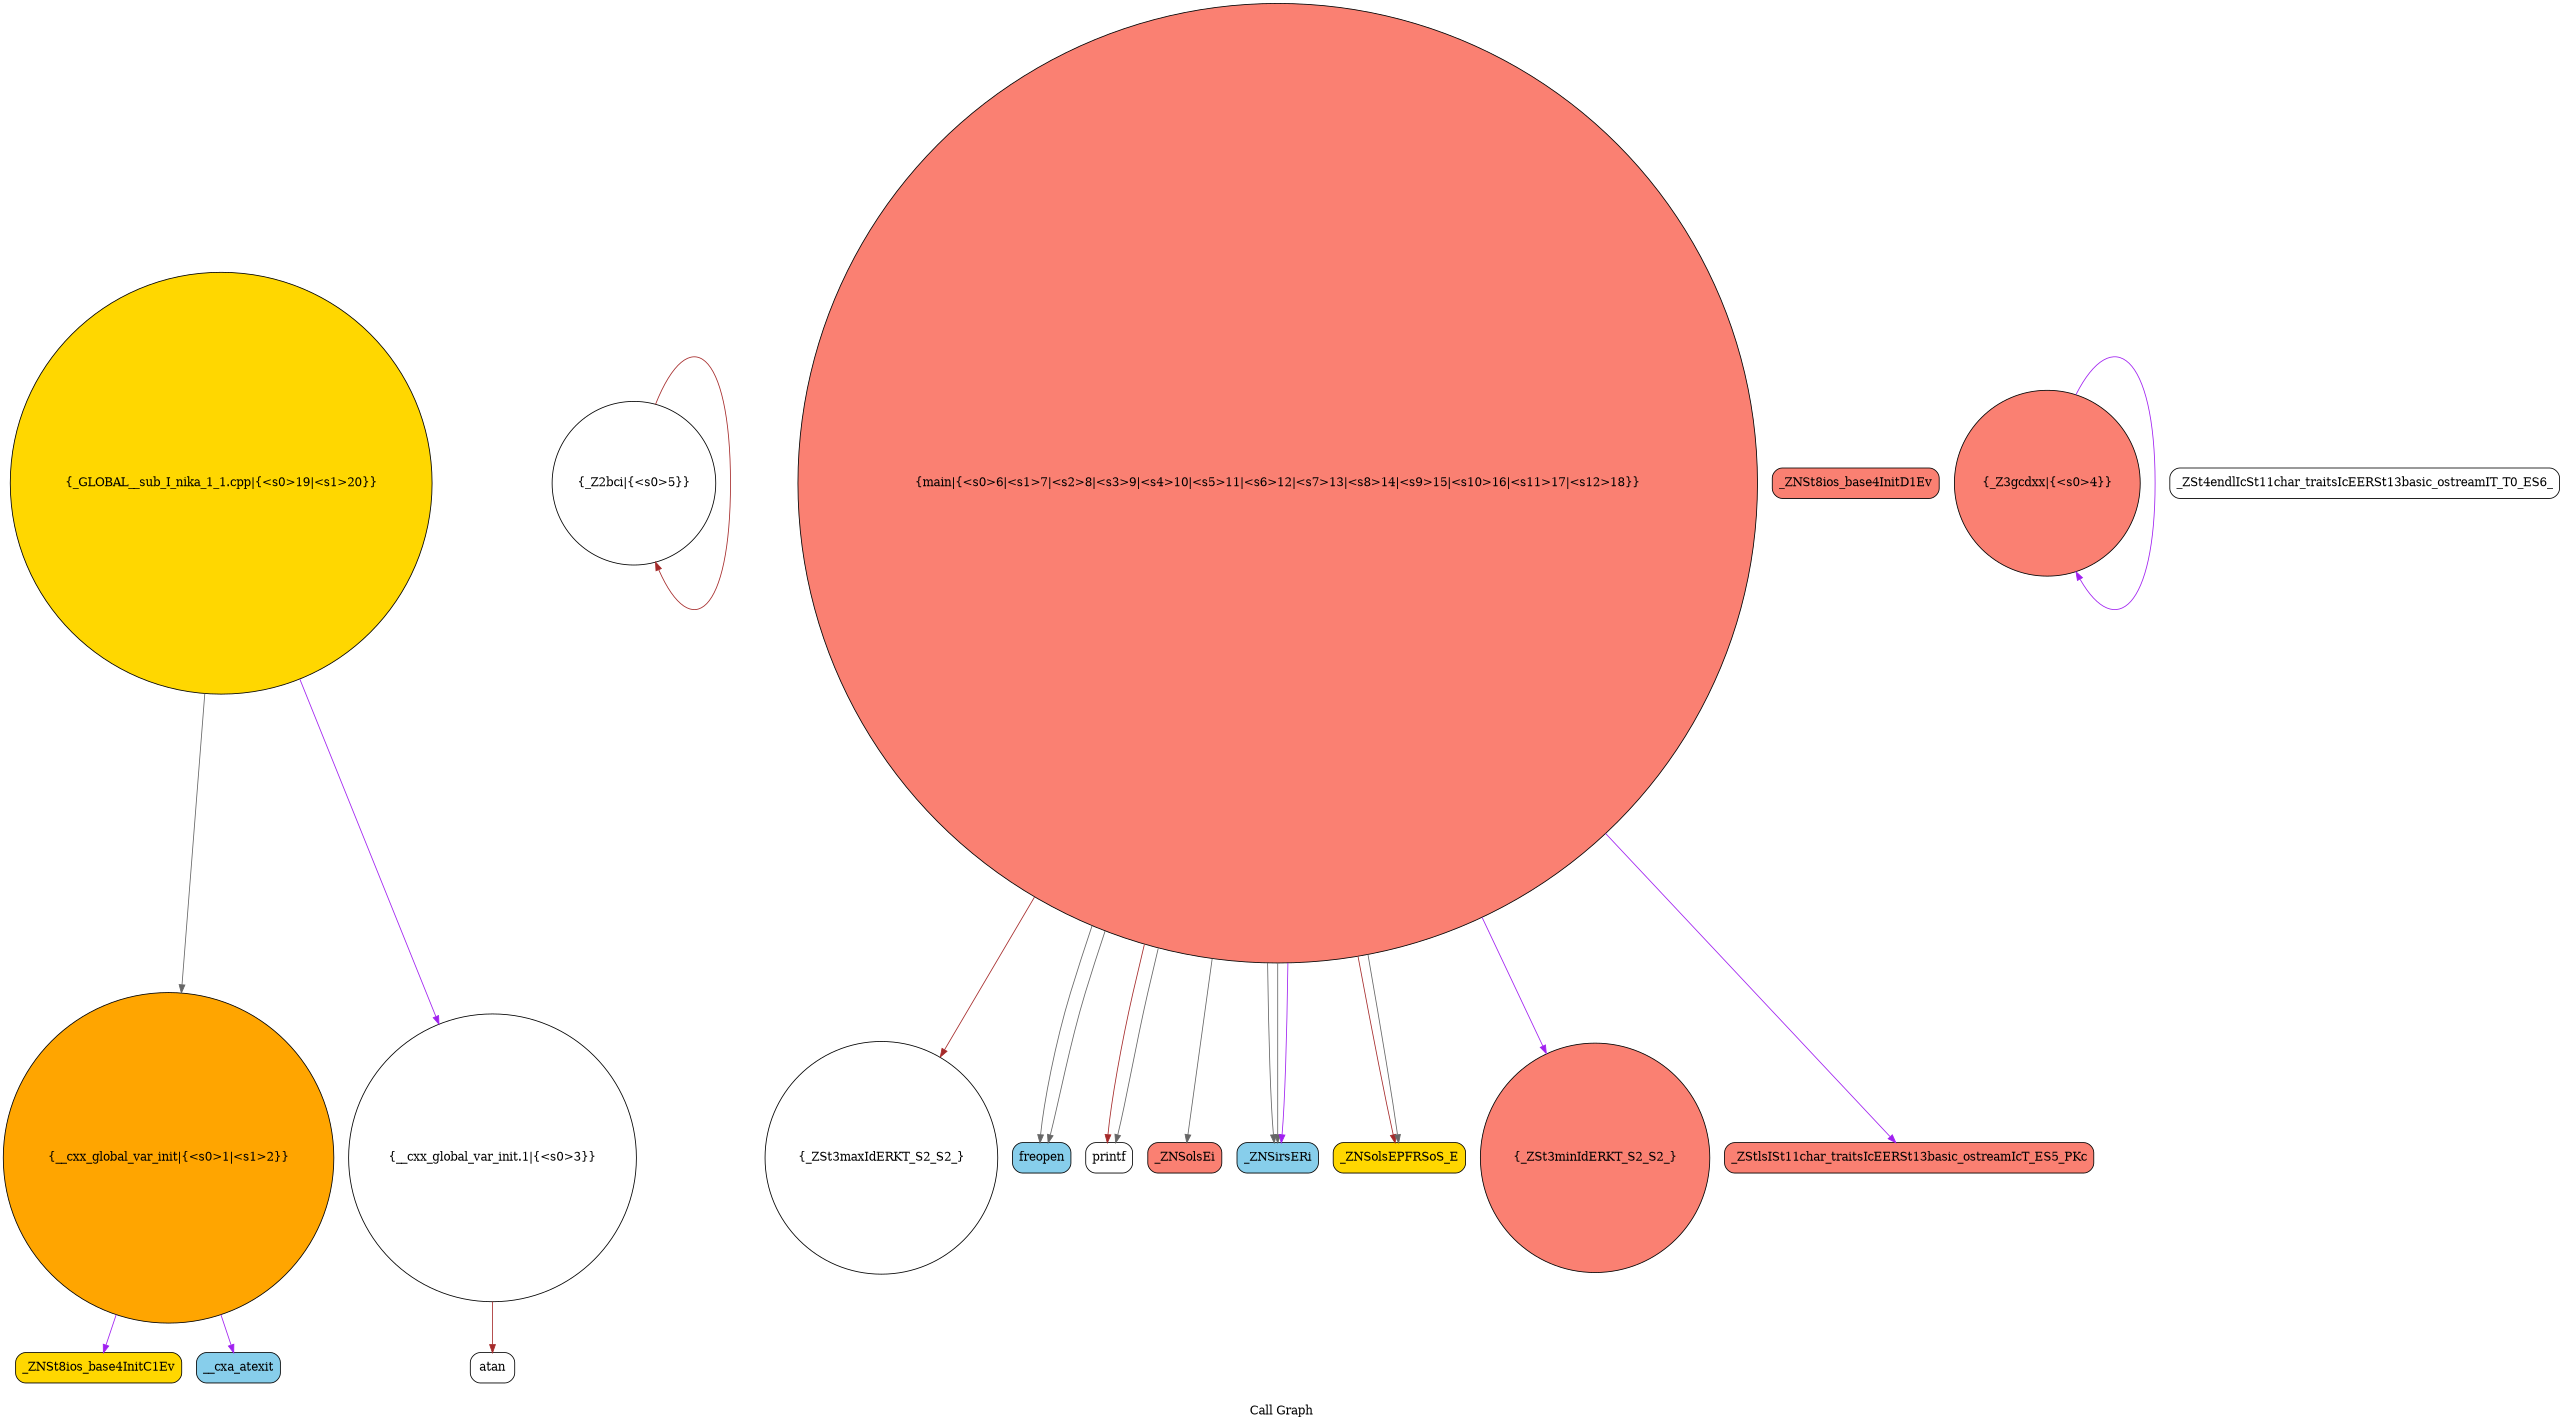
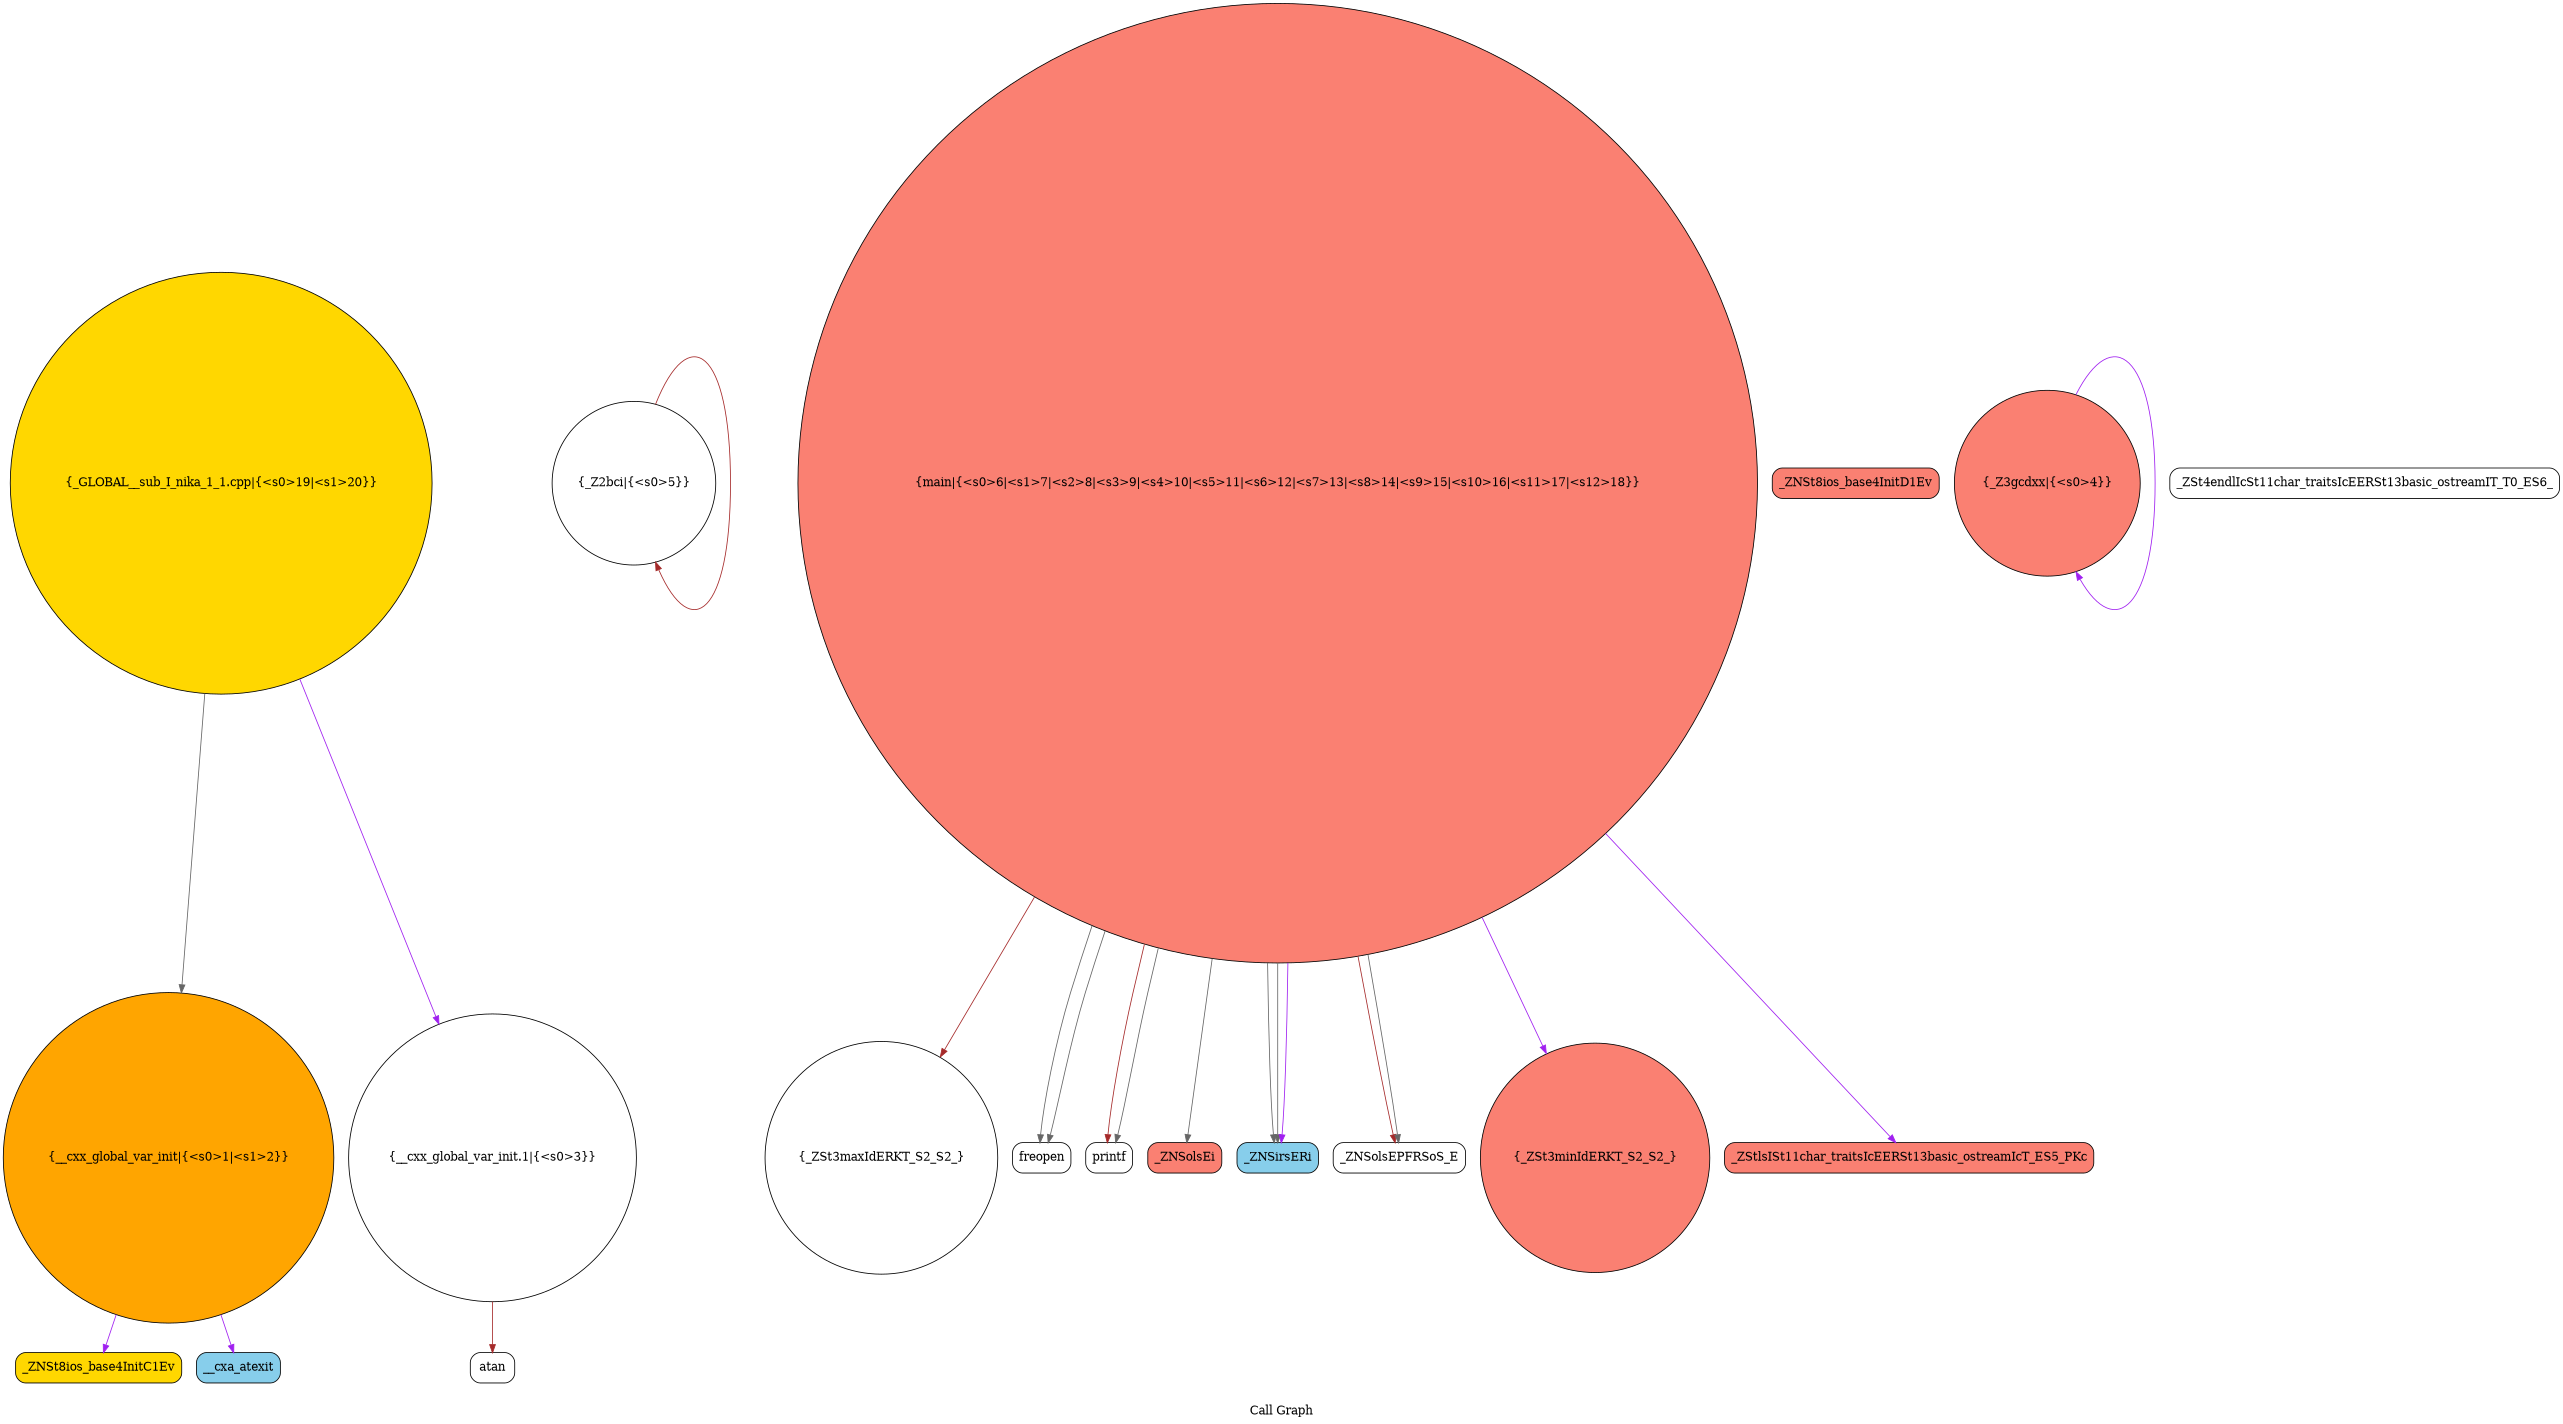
node "freopen": fillcolor skyblue -> white
node "_ZNSolsEPFRSoS_E": fillcolor gold -> white
